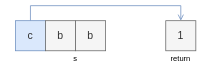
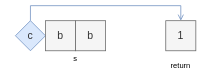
node "c": shape rectangle -> diamond
node "return": moved (180, 58) -> (180, 66)
